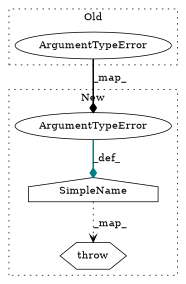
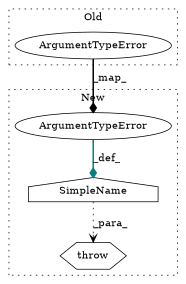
edge "SimpleName" -> "throw": label "_map_" -> "_para_"
